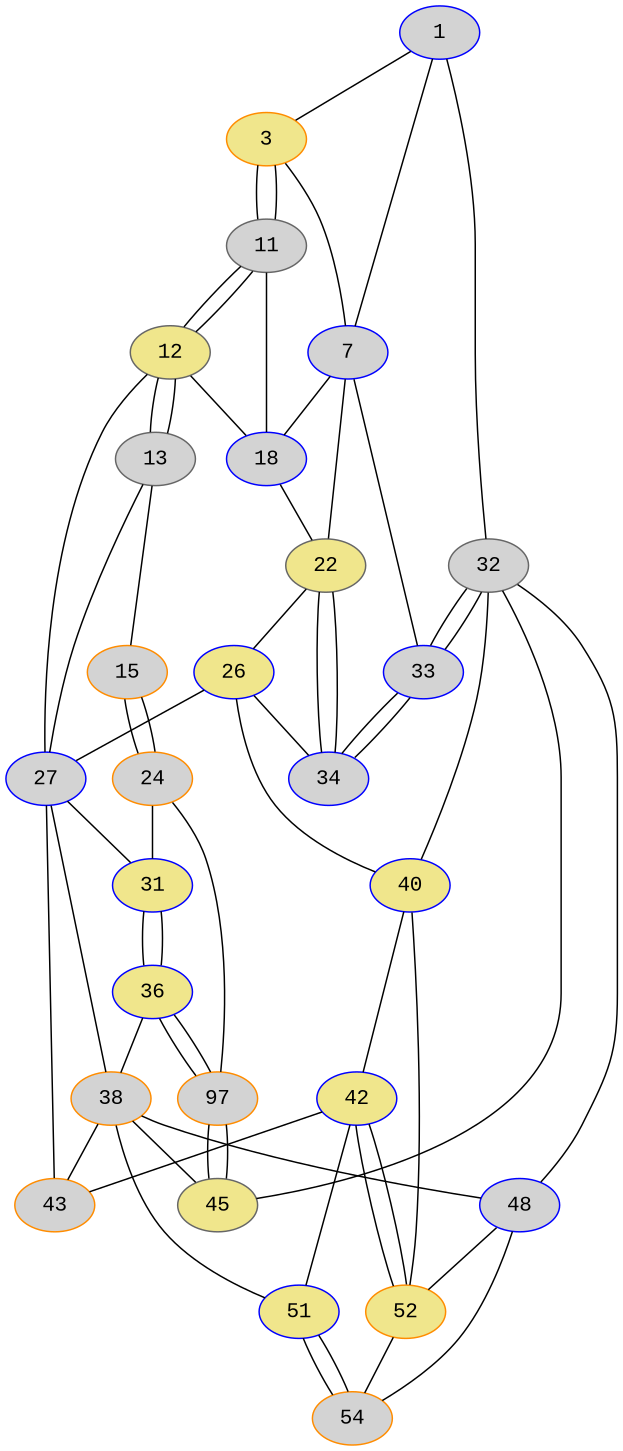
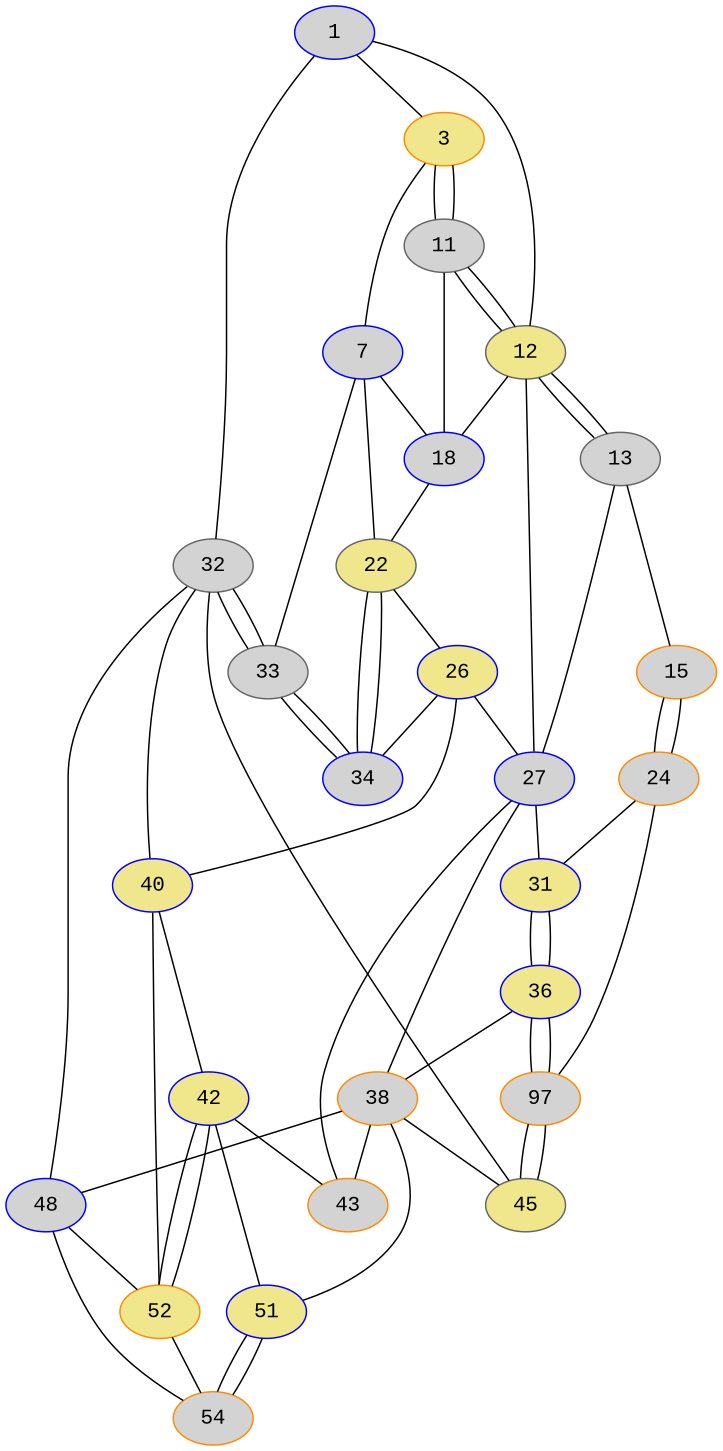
edge "1" -- "7": now "1" -- "12"
node "33": color blue -> gray40
